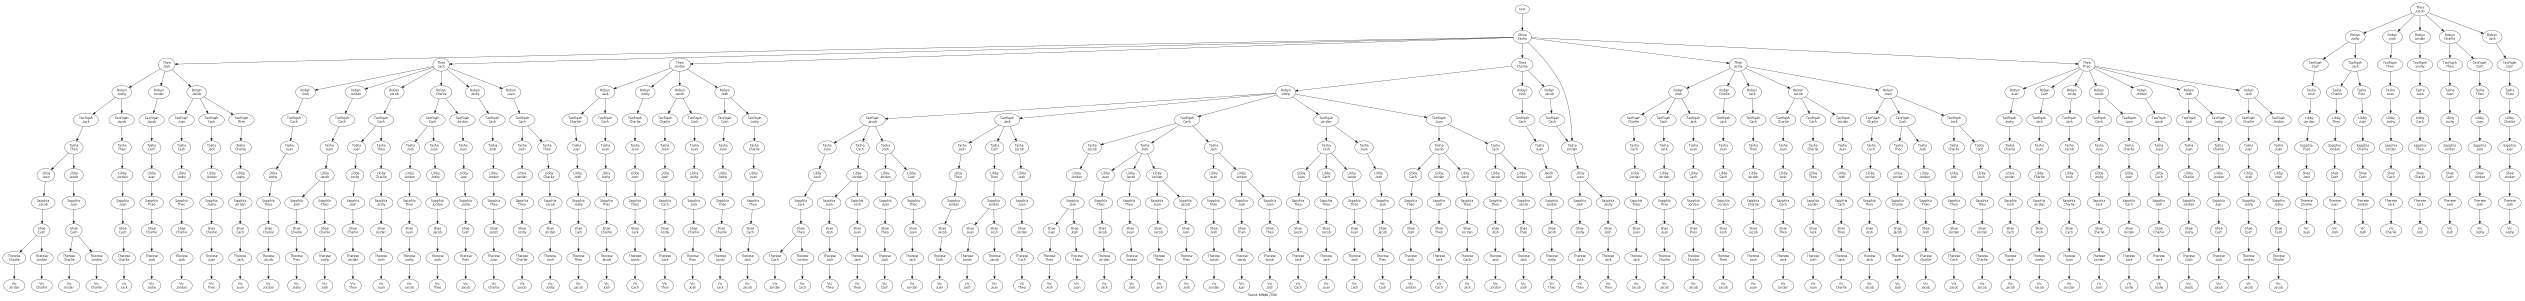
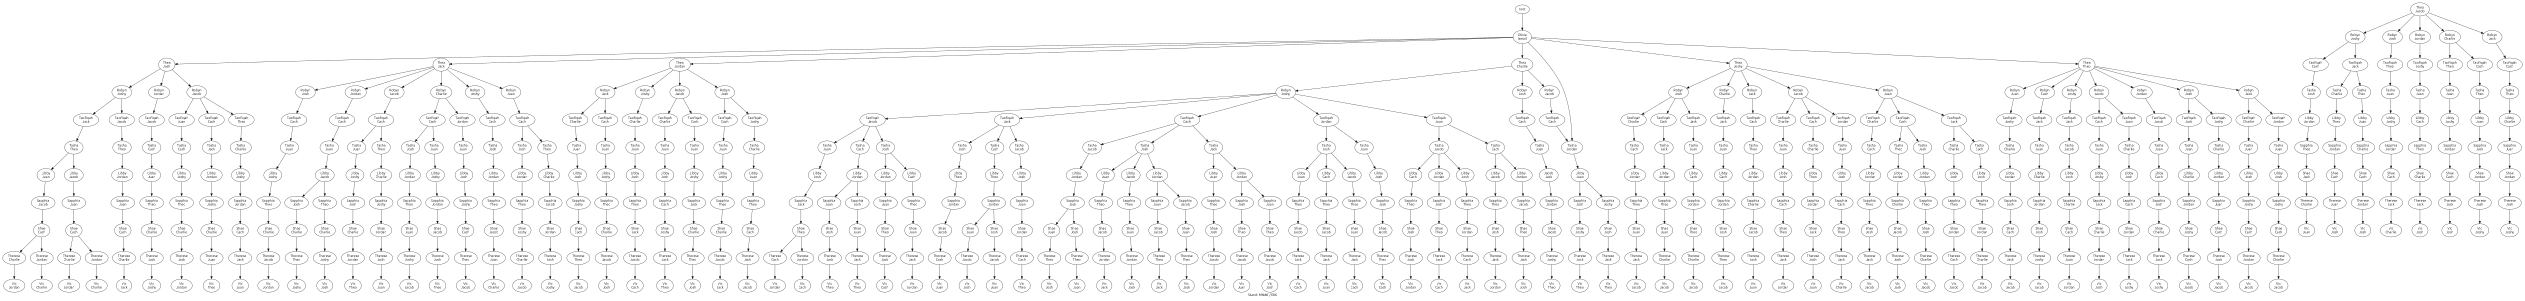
node "Olivia Tasha": label "Olivia Tasha" -> "Olivia Ismail"
